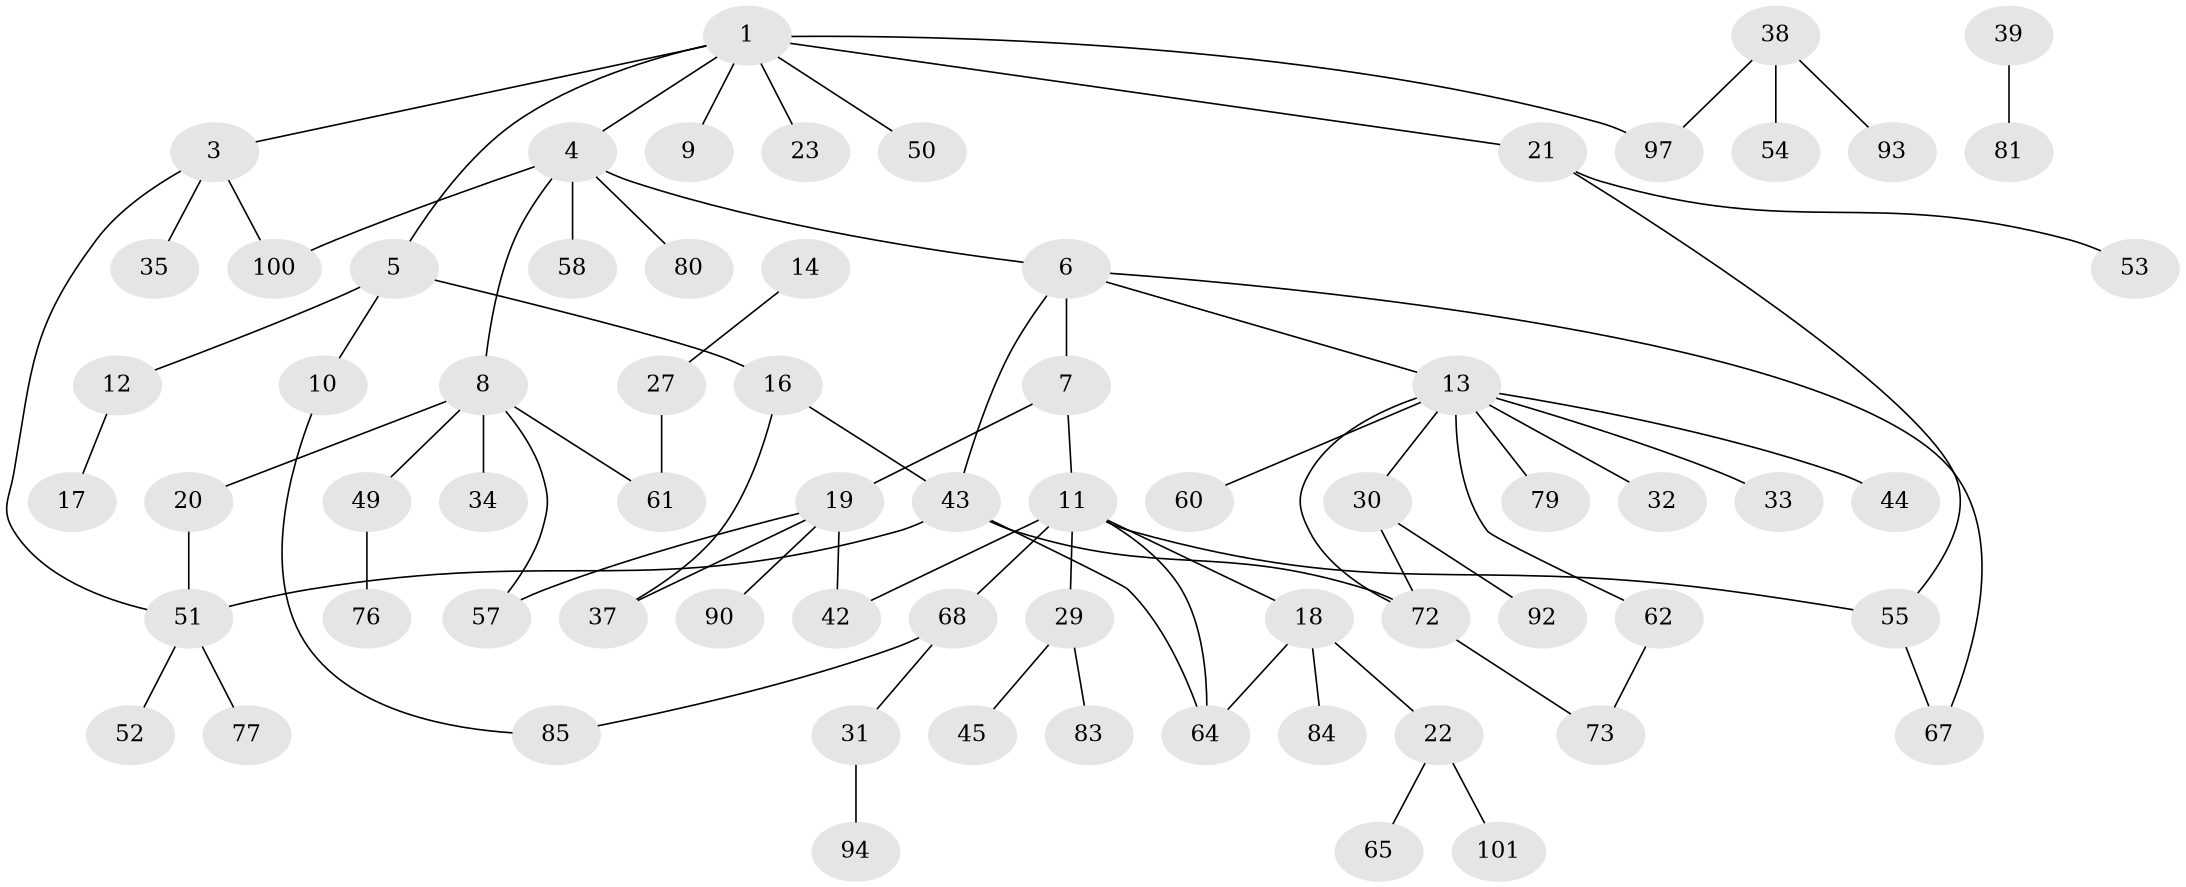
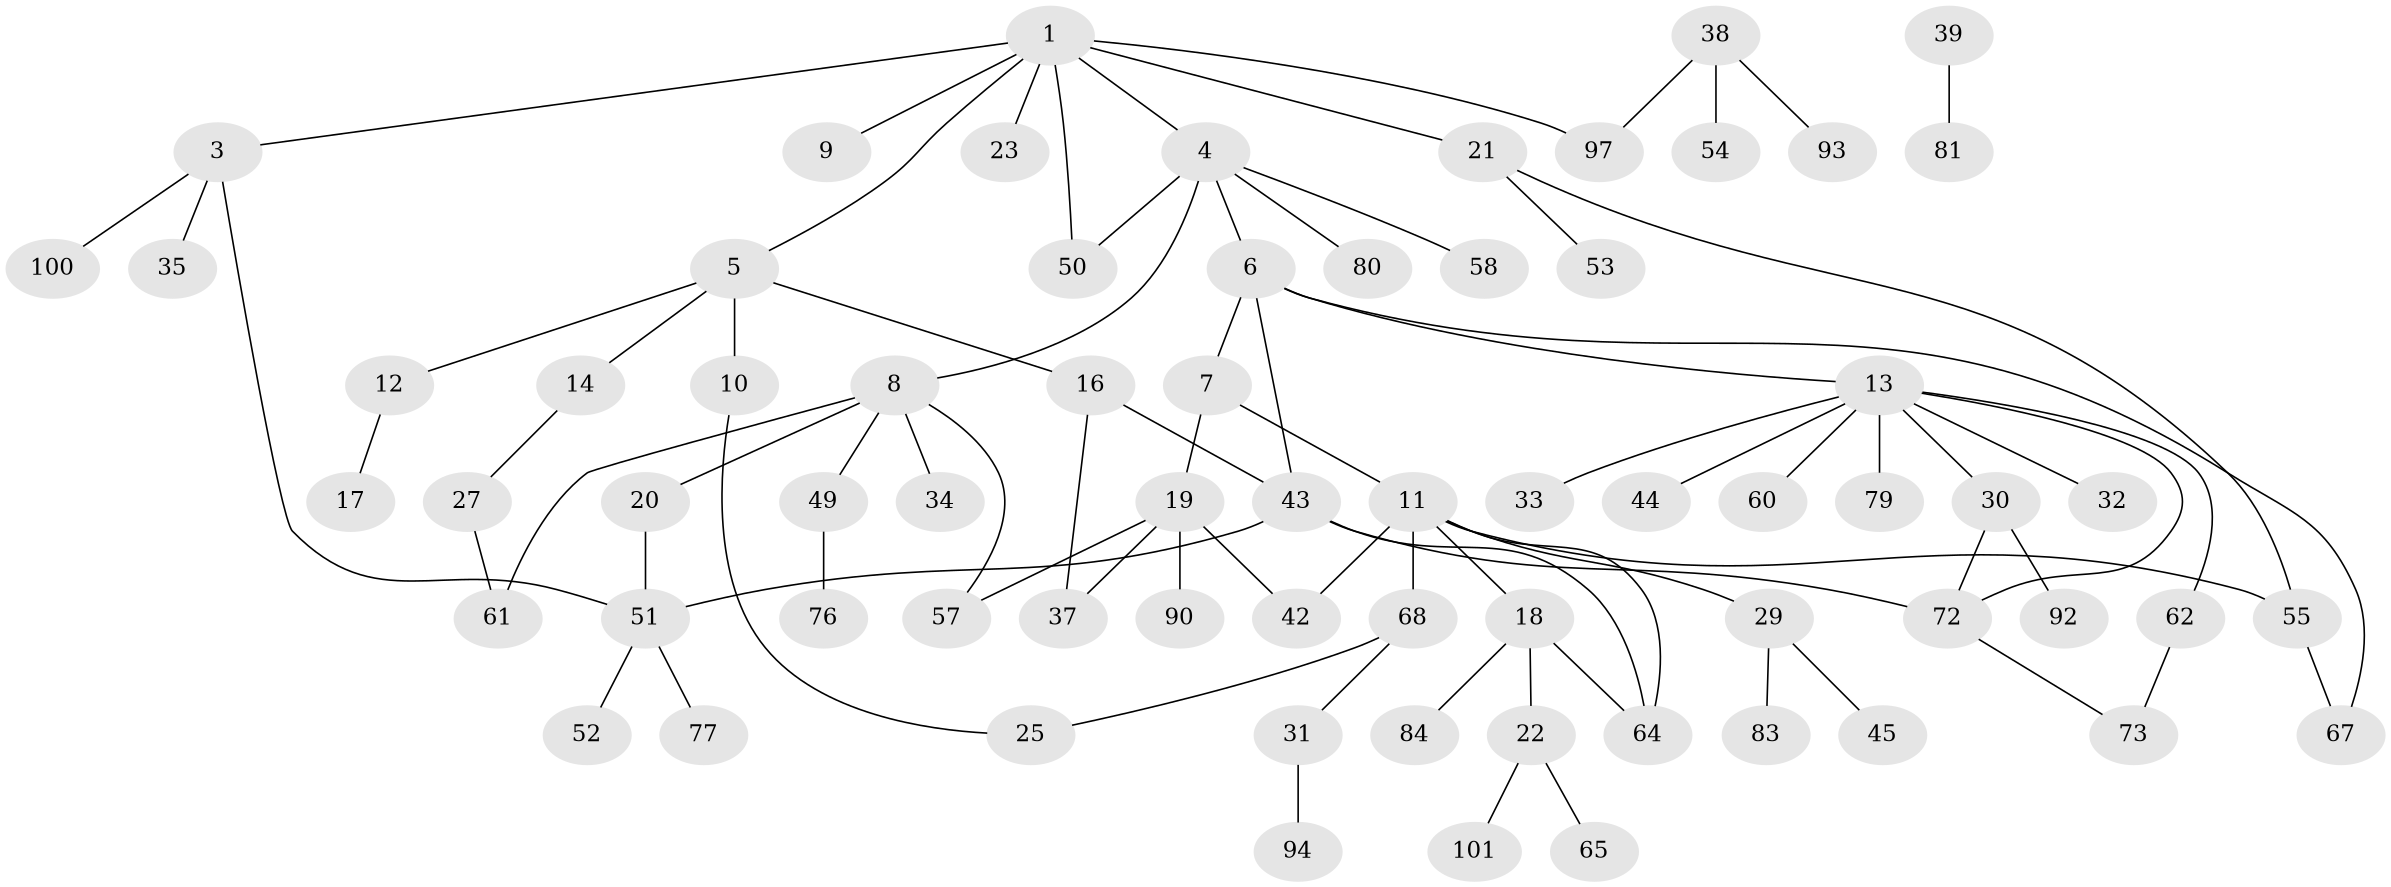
edge "4" -- "100": now "4" -- "50"
edge "5" -- "14": added
node "85": label "85" -> "25"
